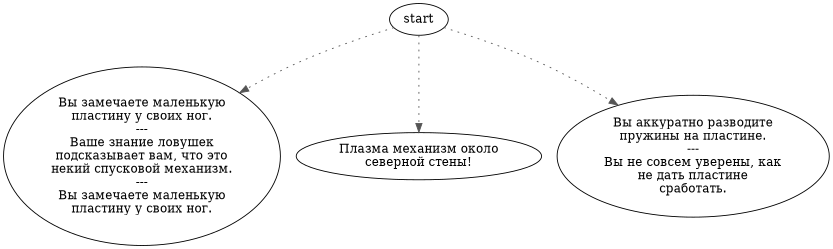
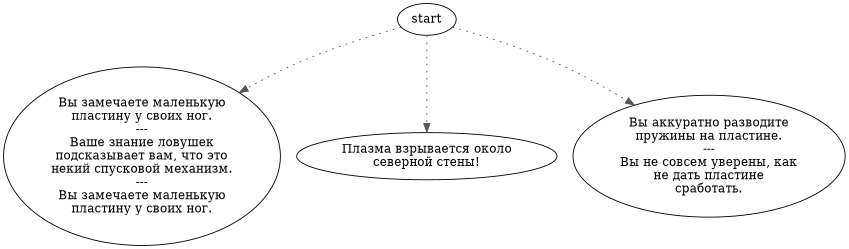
node "Плазма механизм около северной стены!": label "Плазма механизм около северной стены!" -> "Плазма взрывается около северной стены!"
